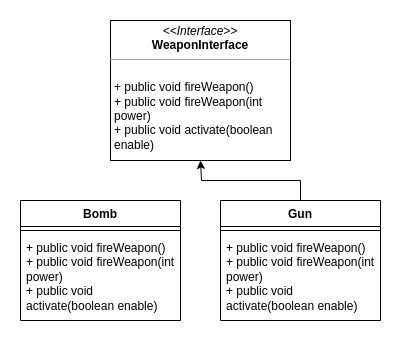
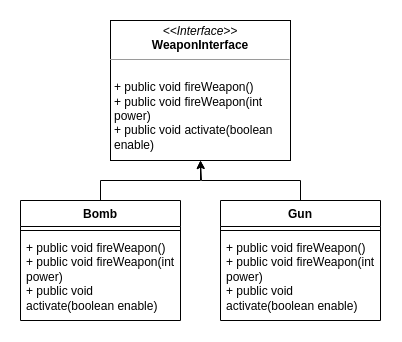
edge "Bomb" -> "<<Interface>> WeaponInterface + public void fireWeapon() + public void fireWeapon(int power) + public void activate(boolean enable)": added
